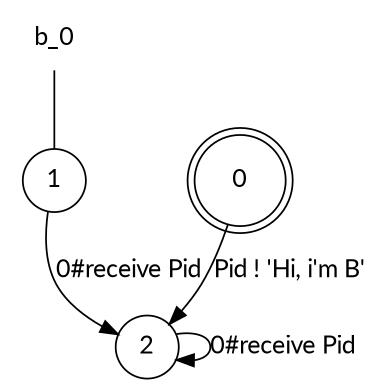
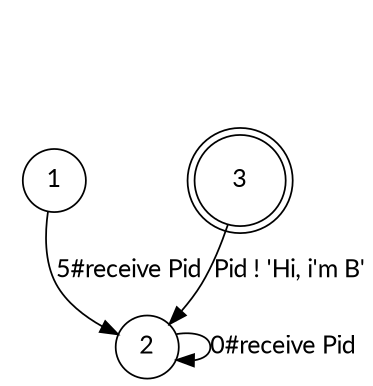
node "b_0": removed
node "0": label "0" -> "3"
edge "1" -> "2": label "0#receive Pid" -> "5#receive Pid"
